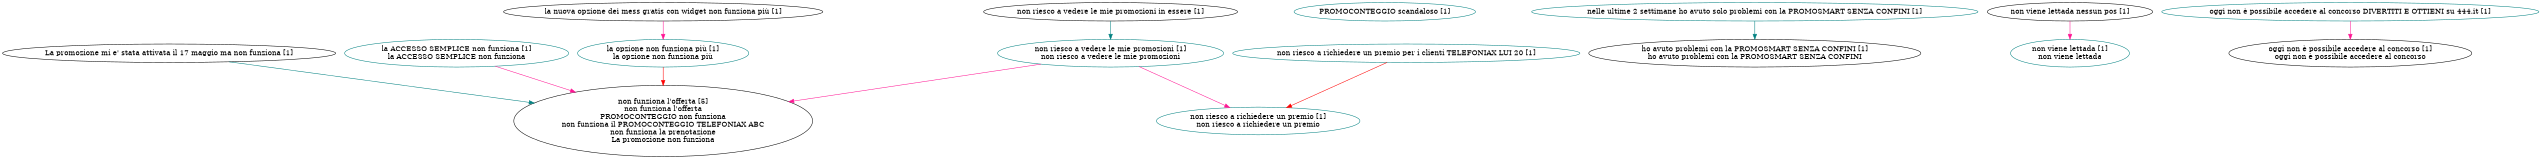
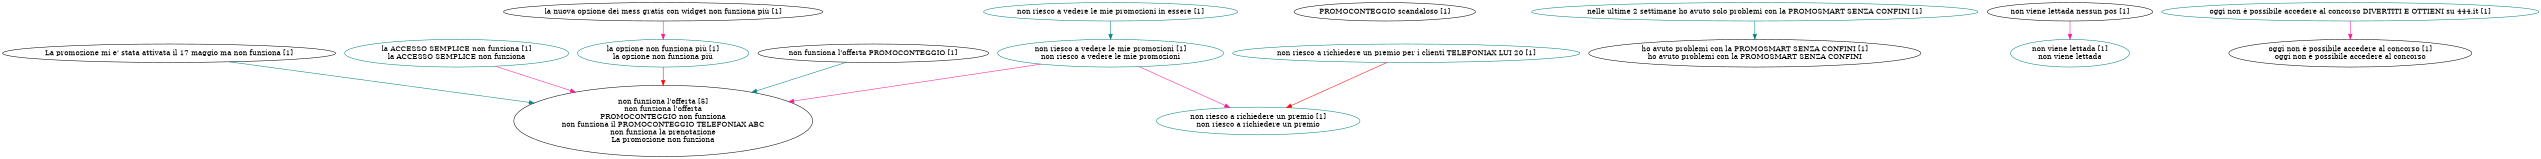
node "non riesco a vedere le mie promozioni in essere [1]": color black -> teal
node "PROMOCONTEGGIO scandaloso [1]": color teal -> black
node "non funziona l'offerta PROMOCONTEGGIO [1]": added
